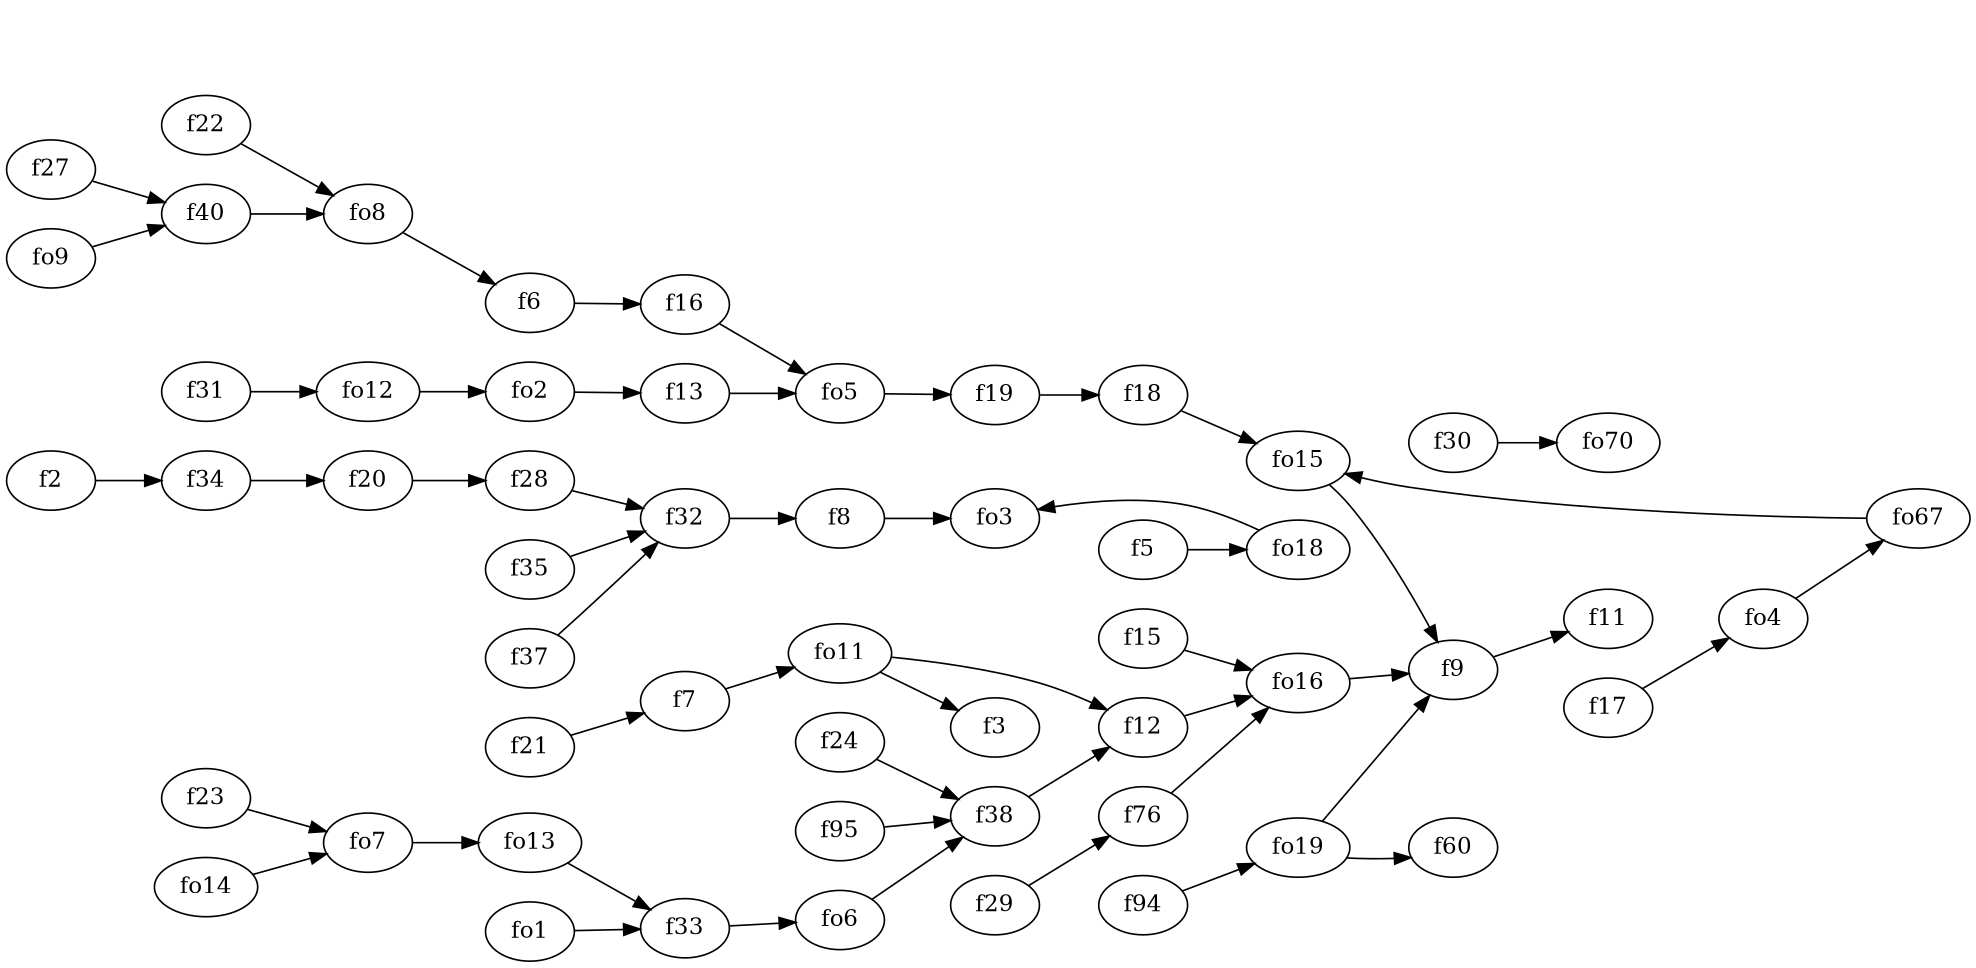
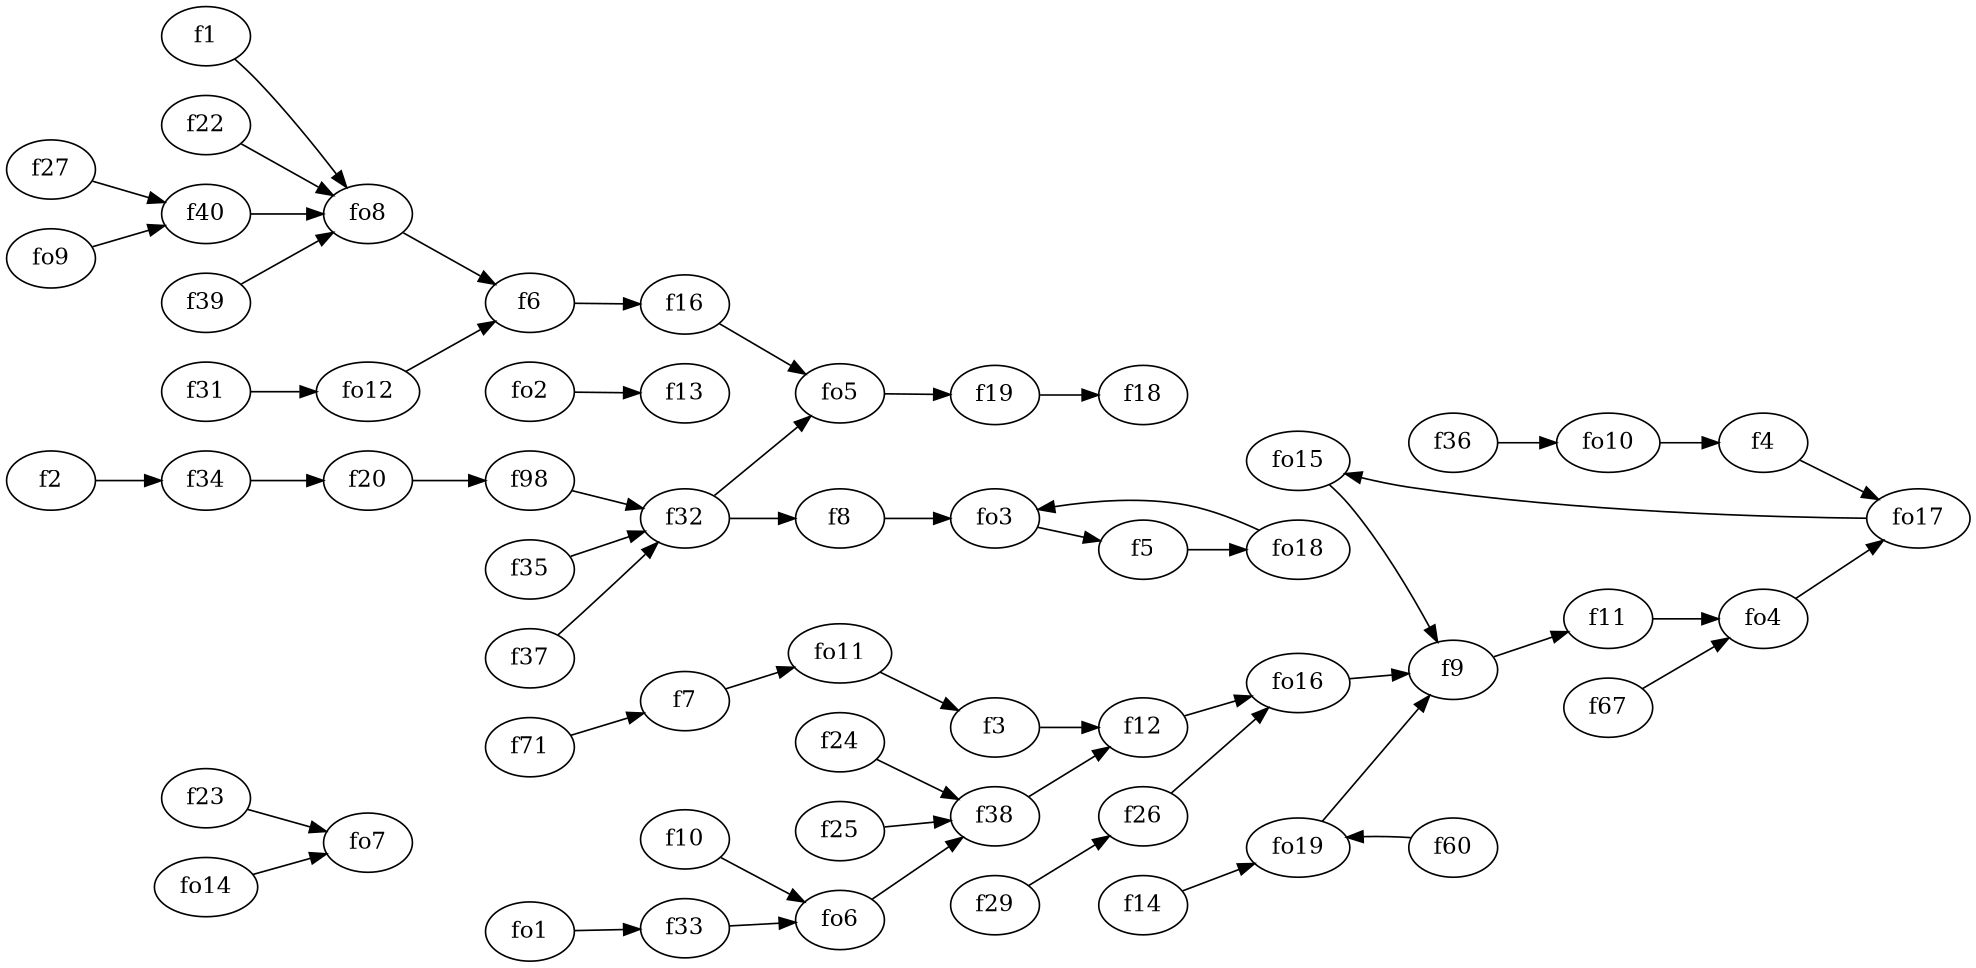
node "f1": added
node "f39": added
edge "fo12" -> "fo2": now "fo12" -> "f6"
edge "f13" -> "fo5": now "f32" -> "fo5"
edge "f18" -> "fo15": removed
node "f30": label "f30" -> "f36"
node "fo70": label "fo70" -> "fo10"
node "f4": added
node "f28": label "f28" -> "f98"
node "fo67": label "fo67" -> "fo17"
edge "fo3" -> "f5": added
edge "f11" -> "fo4": added
node "f15": removed
edge "fo11" -> "f12": now "f3" -> "f12"
node "f17": label "f17" -> "f67"
node "f21": label "f21" -> "f71"
node "f76": label "f76" -> "f26"
node "f95": label "f95" -> "f25"
node "f10": added
node "fo13": removed
edge "fo19" -> "f60": reversed
node "f94": label "f94" -> "f14"
